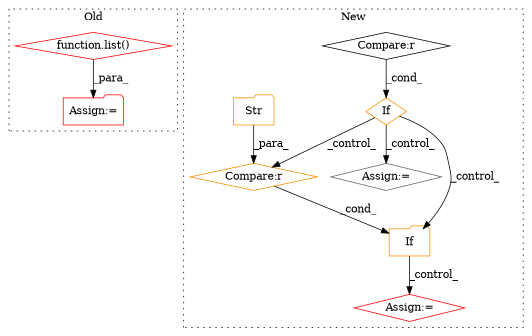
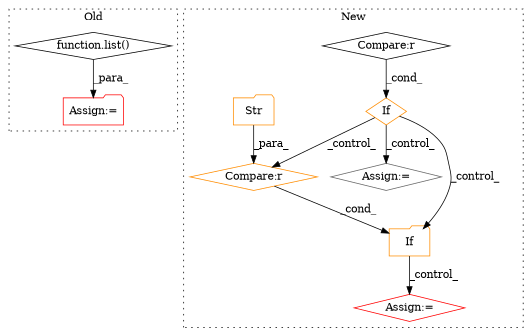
node "function.list()": color red -> black
